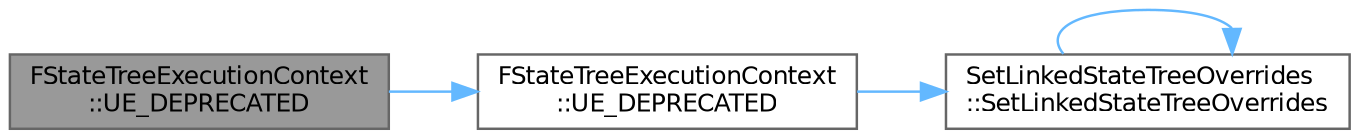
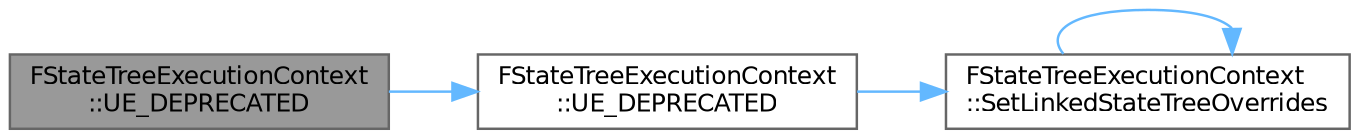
node "SetLinkedStateTreeOverrides ::SetLinkedStateTreeOverrides": label "SetLinkedStateTreeOverrides ::SetLinkedStateTreeOverrides" -> "FStateTreeExecutionContext ::SetLinkedStateTreeOverrides"
